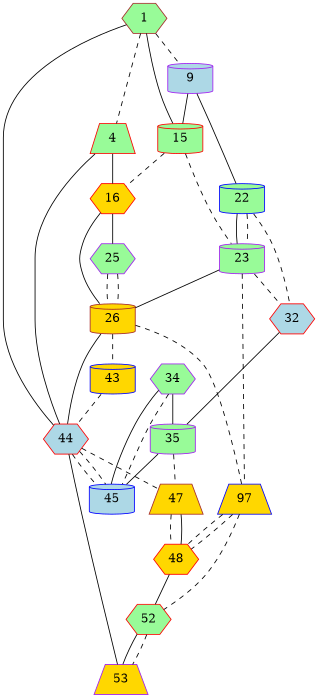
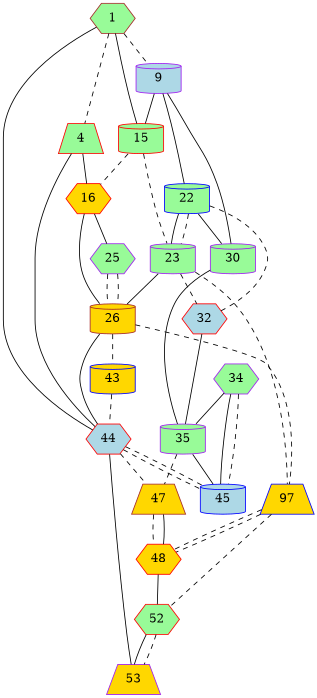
node "30": added
